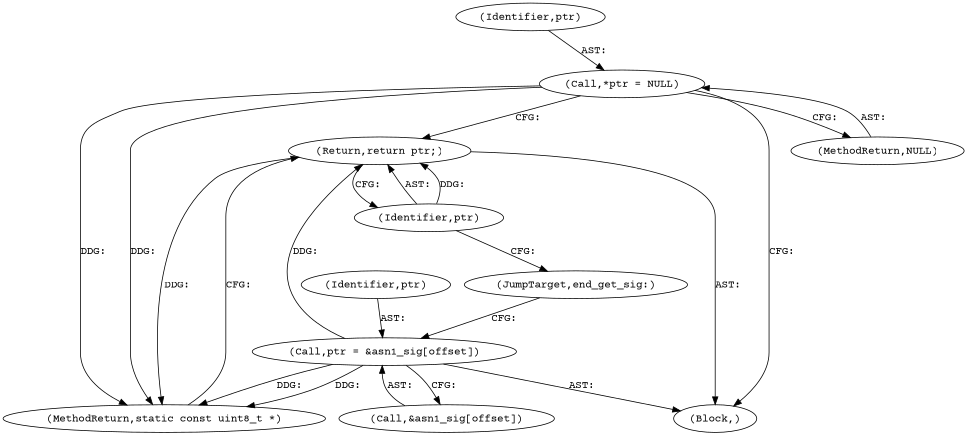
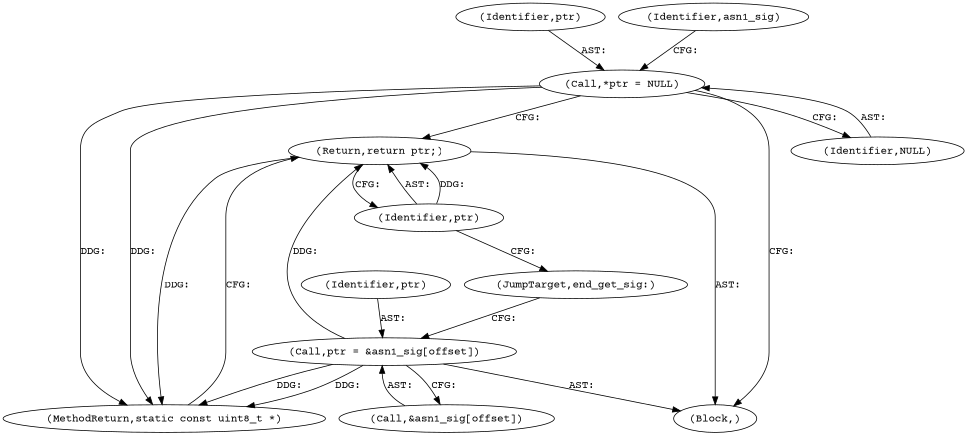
node "(Identifier,asn1_sig)": added
node "(MethodReturn,NULL)": label "(MethodReturn,NULL)" -> "(Identifier,NULL)"
